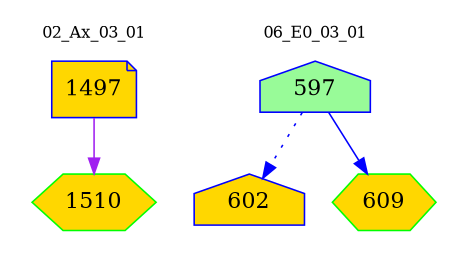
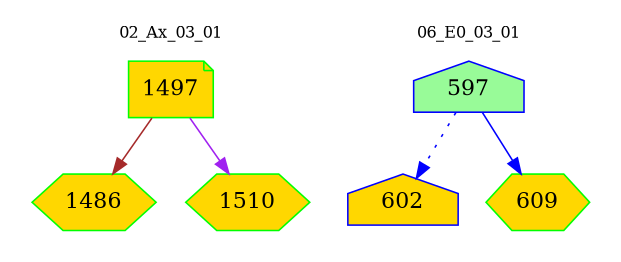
node "1497": color blue -> green
node "1486": added
